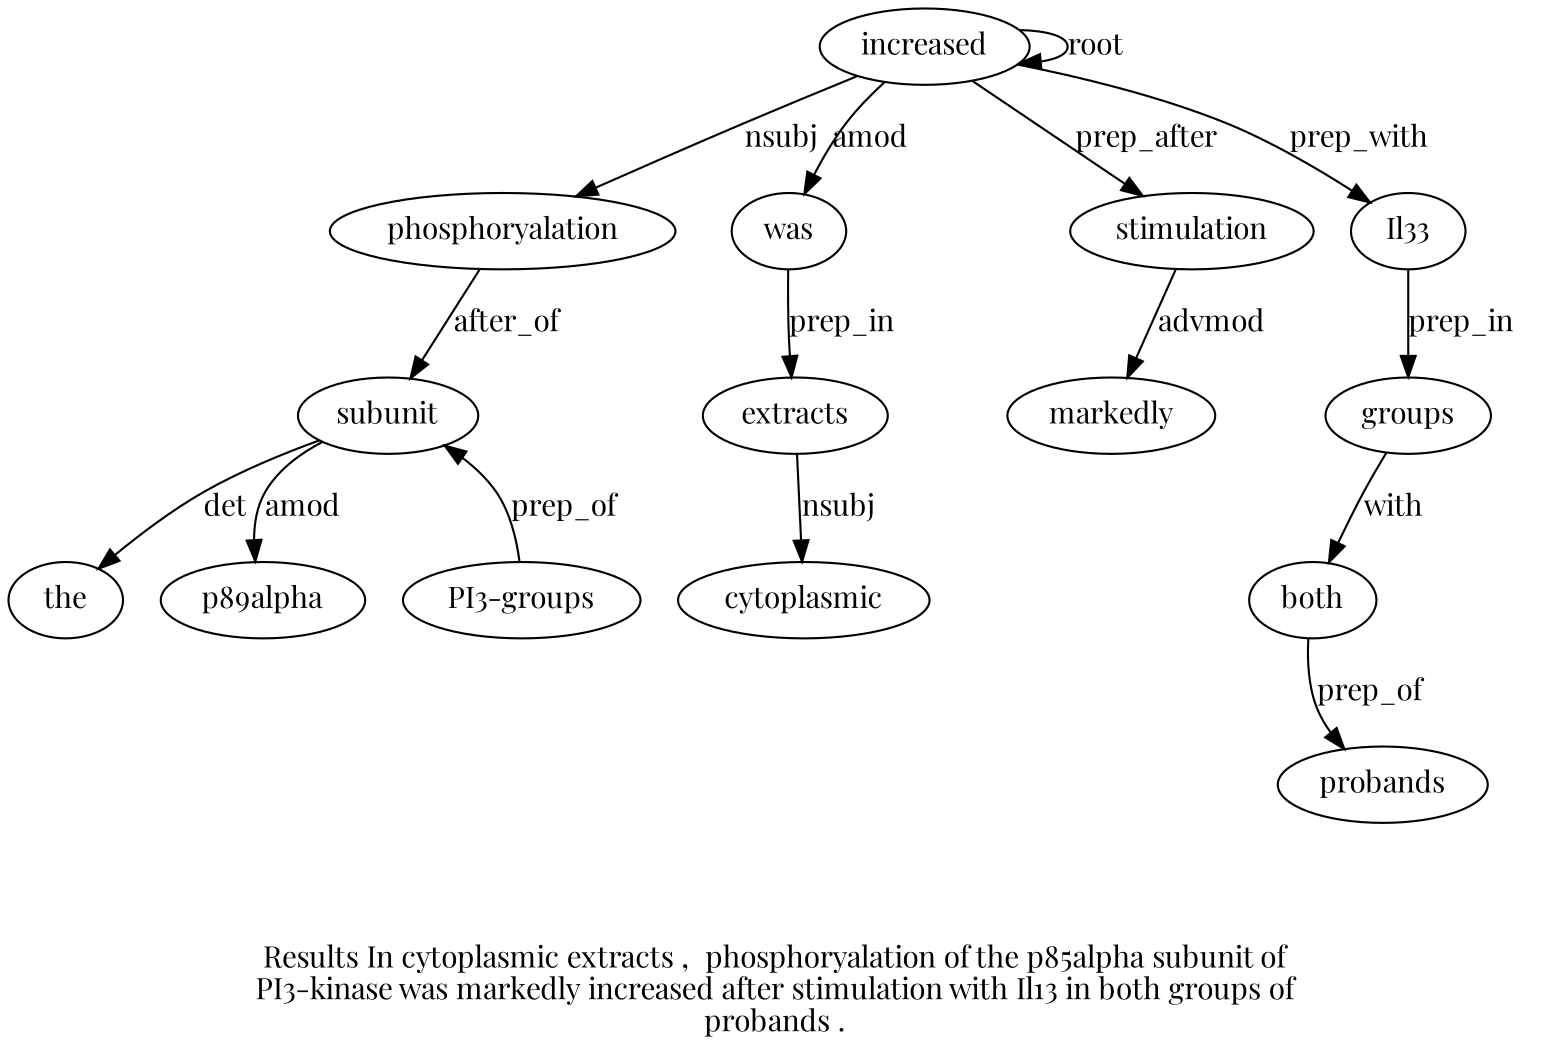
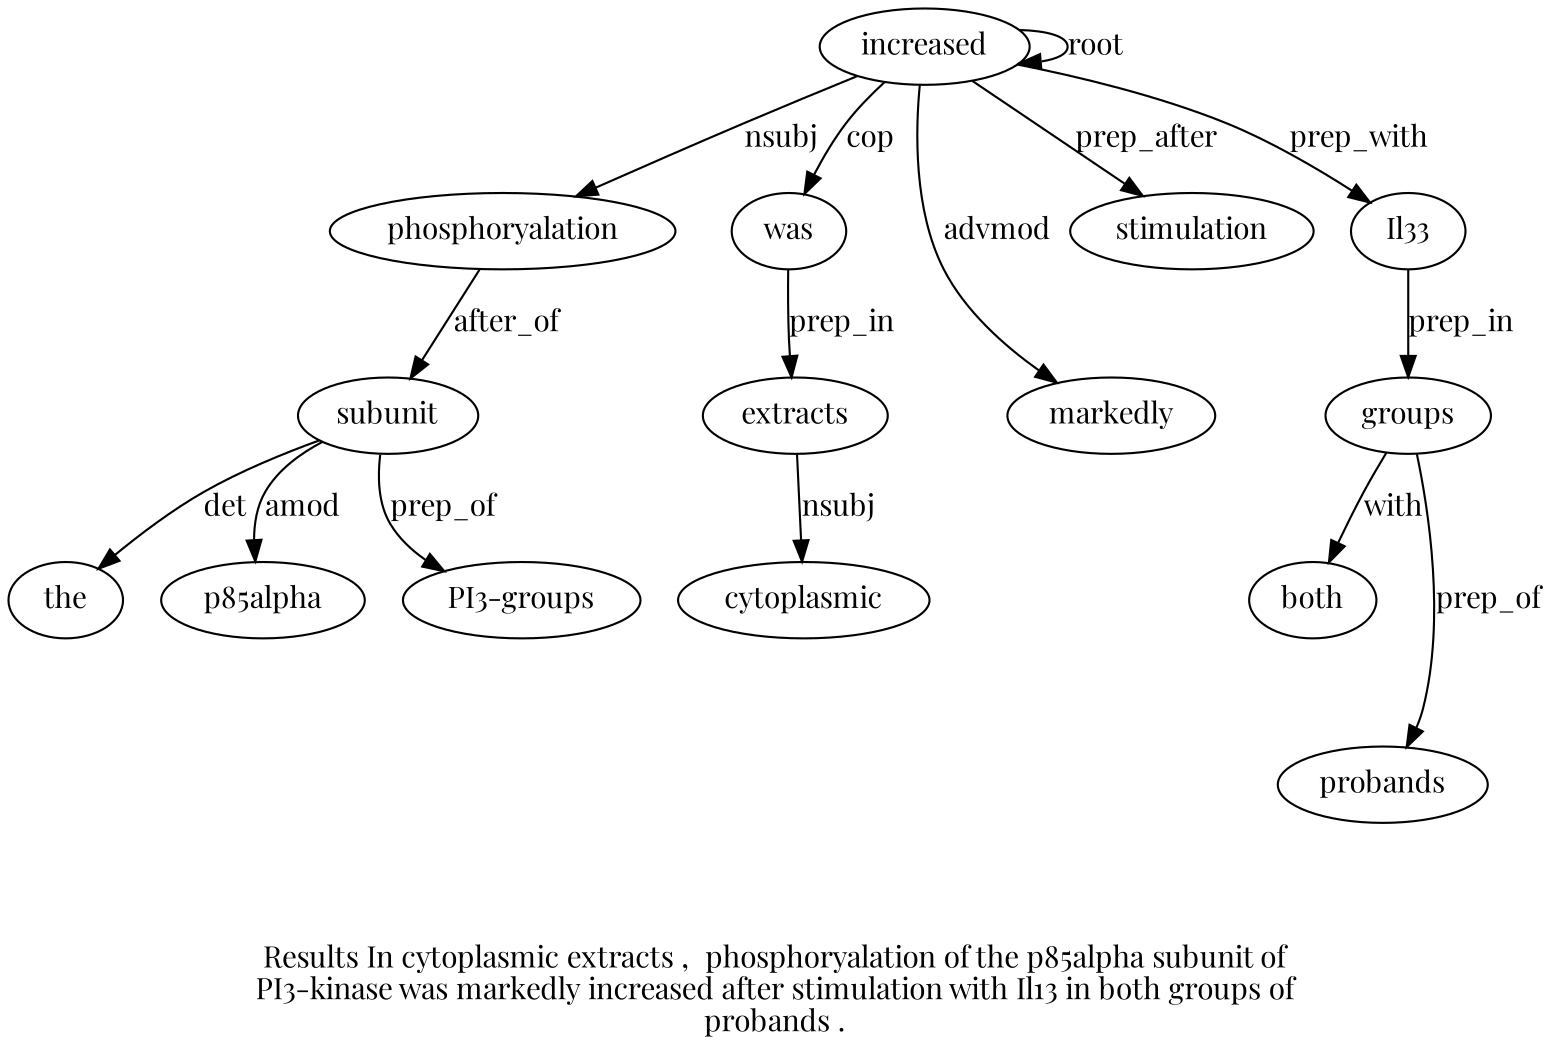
edge "increased" -> "was": label "amod" -> "cop"
edge "stimulation" -> "markedly": now "increased" -> "markedly"
edge "PI3-groups" -> "subunit": reversed
node "p89alpha": label "p89alpha" -> "p85alpha"
edge "both" -> "probands": now "groups" -> "probands"
